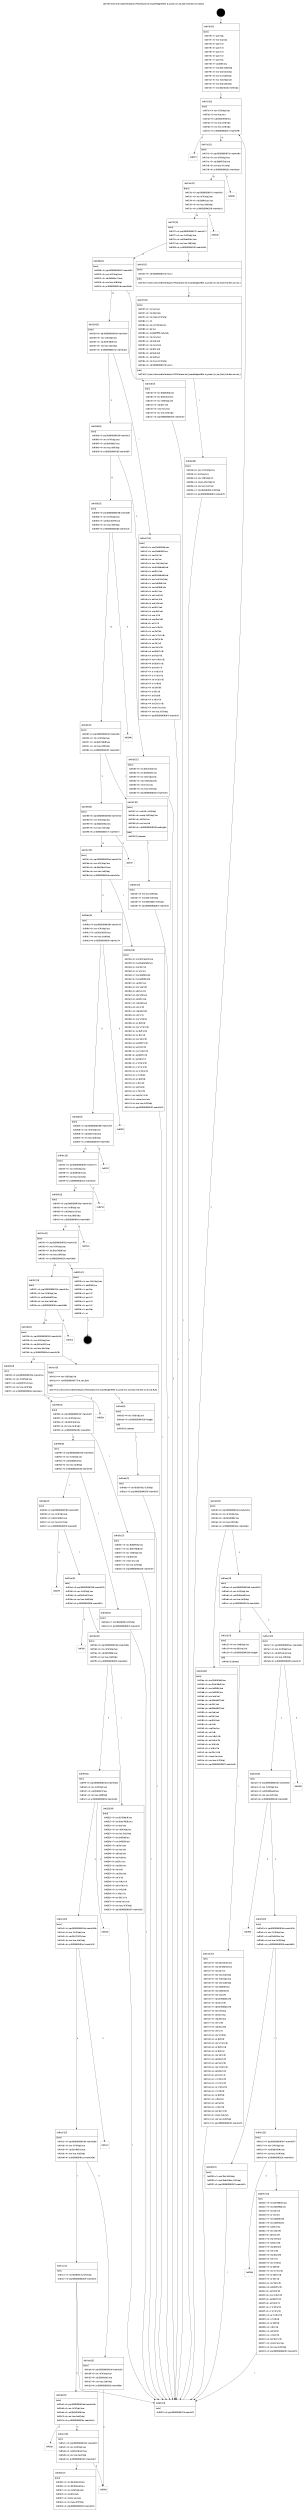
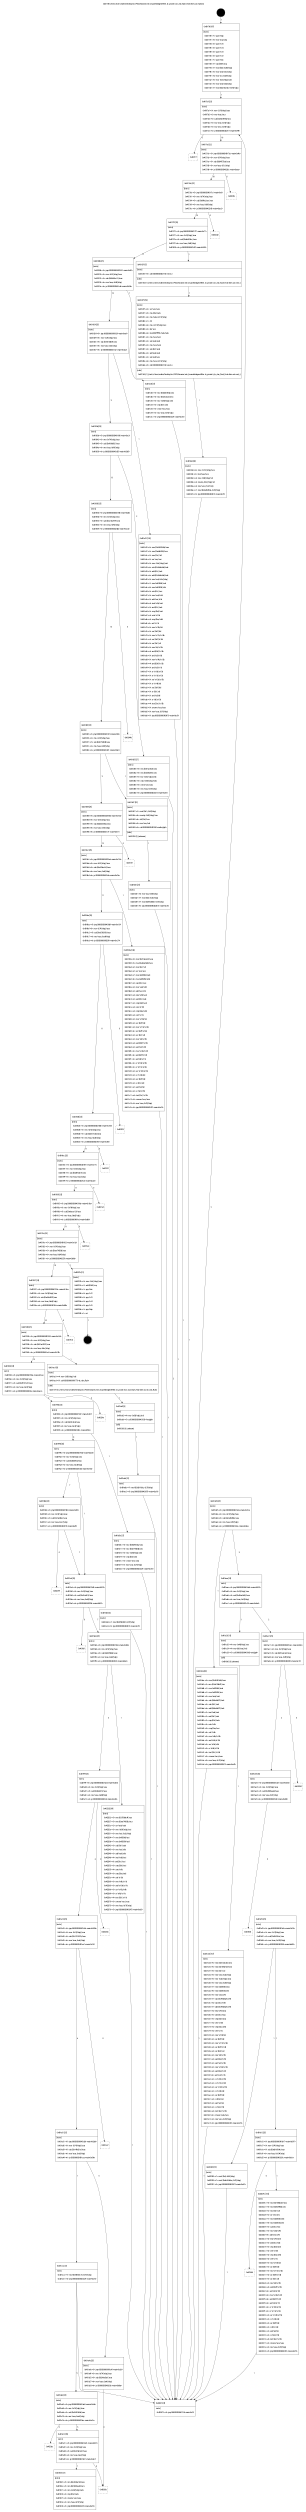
edge "0x40199b [25]" -> "0x401ebd [12]": now "0x40199b [25]" -> "0x4019cd [25]"
edge "0x401ae0 [25]" -> "0x401af9 [25]": removed, label "2"
edge "0x401dca [88]" -> "0x402473 [5]": added, label "1"
